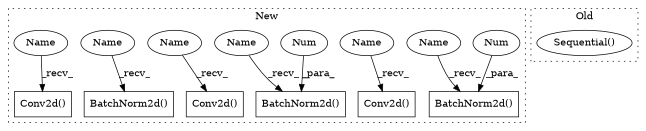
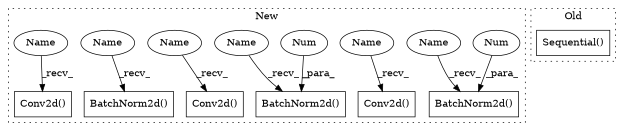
node "Sequential()": shape ellipse -> box
